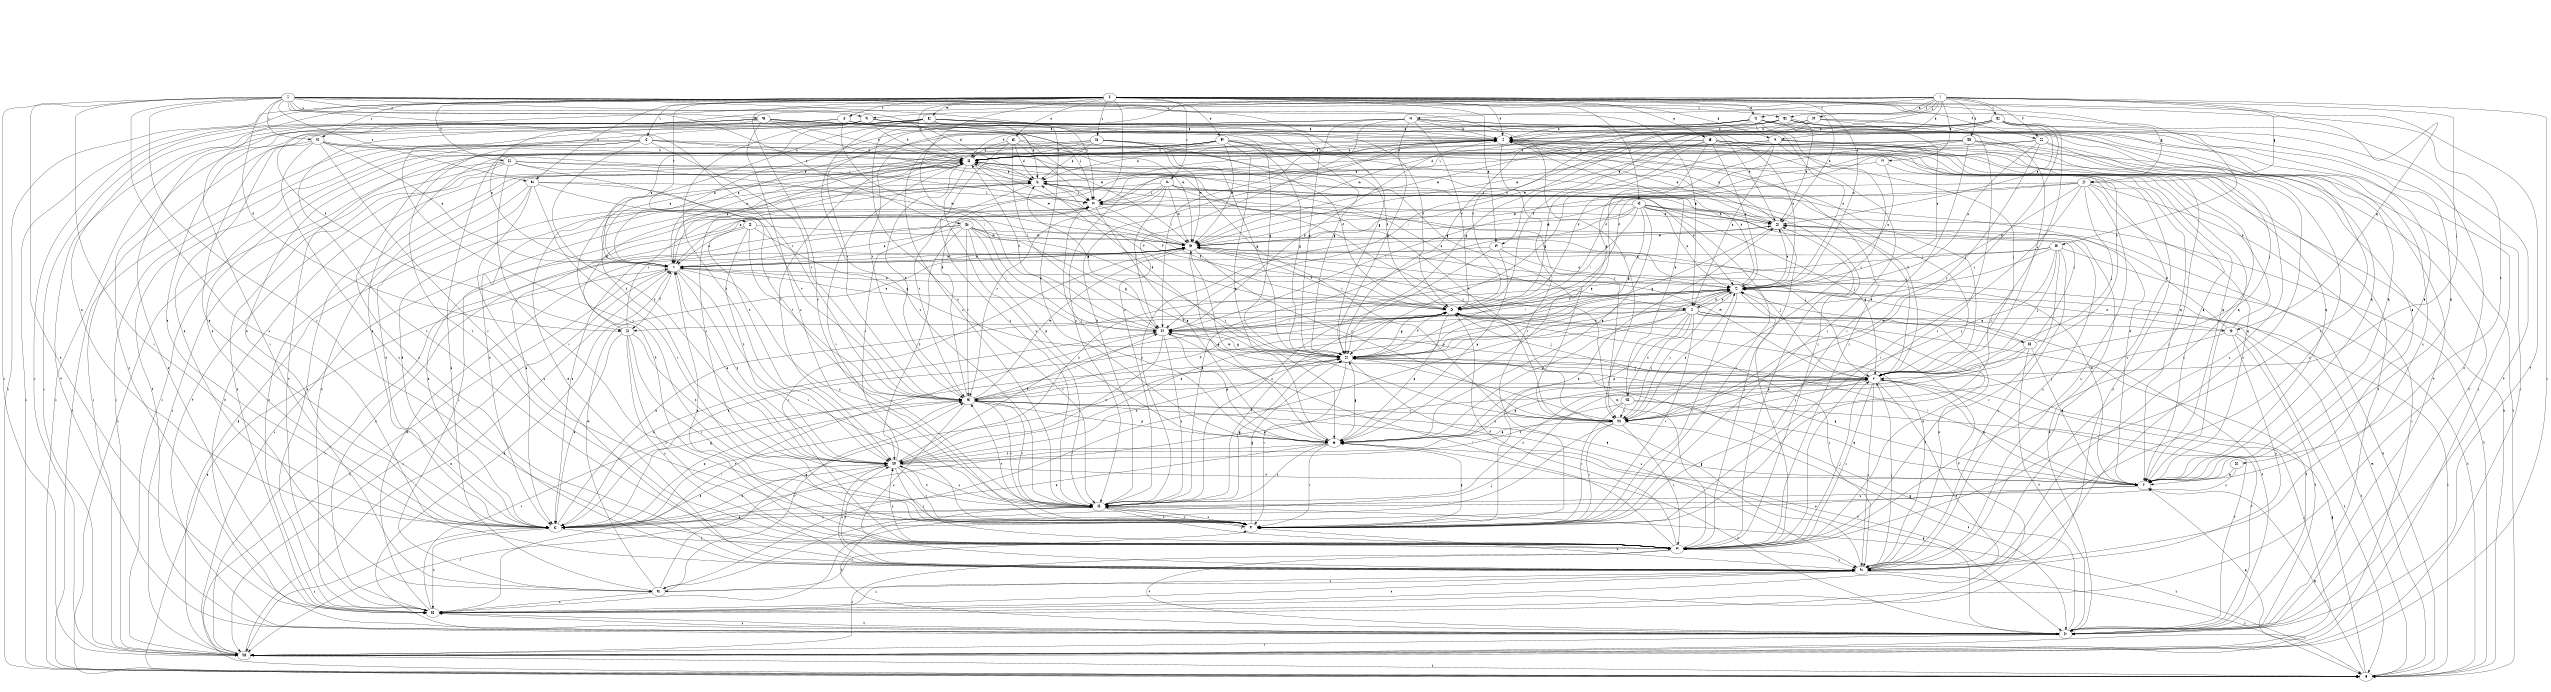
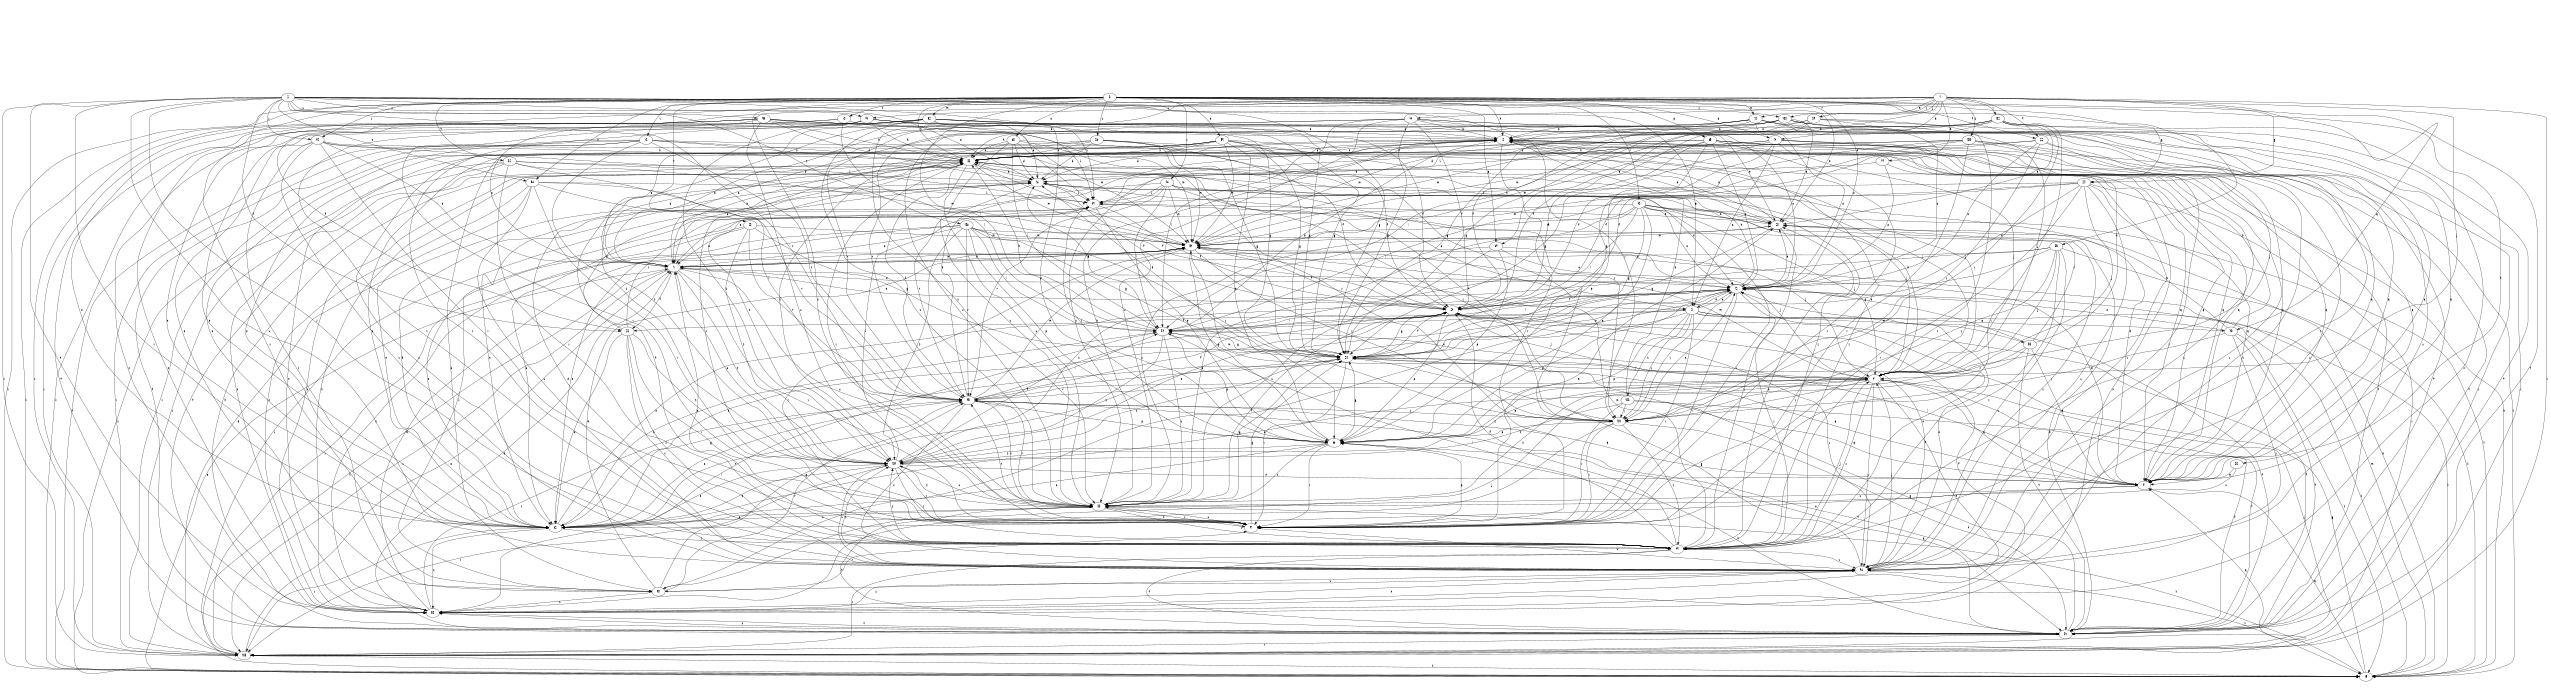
edge "43" -> "8": now "71" -> "8"
edge "0" -> "49": removed, label "l"
edge "18" -> "104": removed, label "y"
edge "78" -> "100": now "78" -> "90"
edge "28" -> "96": removed, label "w"
